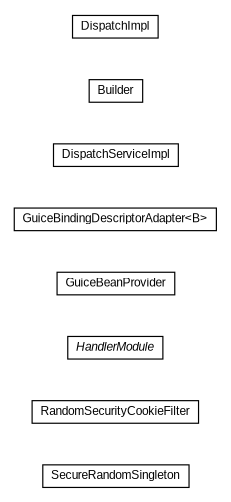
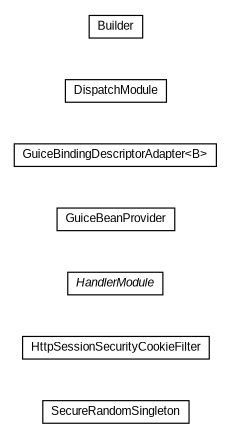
node "DispatchImpl": removed
node "DispatchModule": added
node "DispatchServiceImpl": removed
node "HttpSessionSecurityCookieFilter": added
node "RandomSecurityCookieFilter": removed
